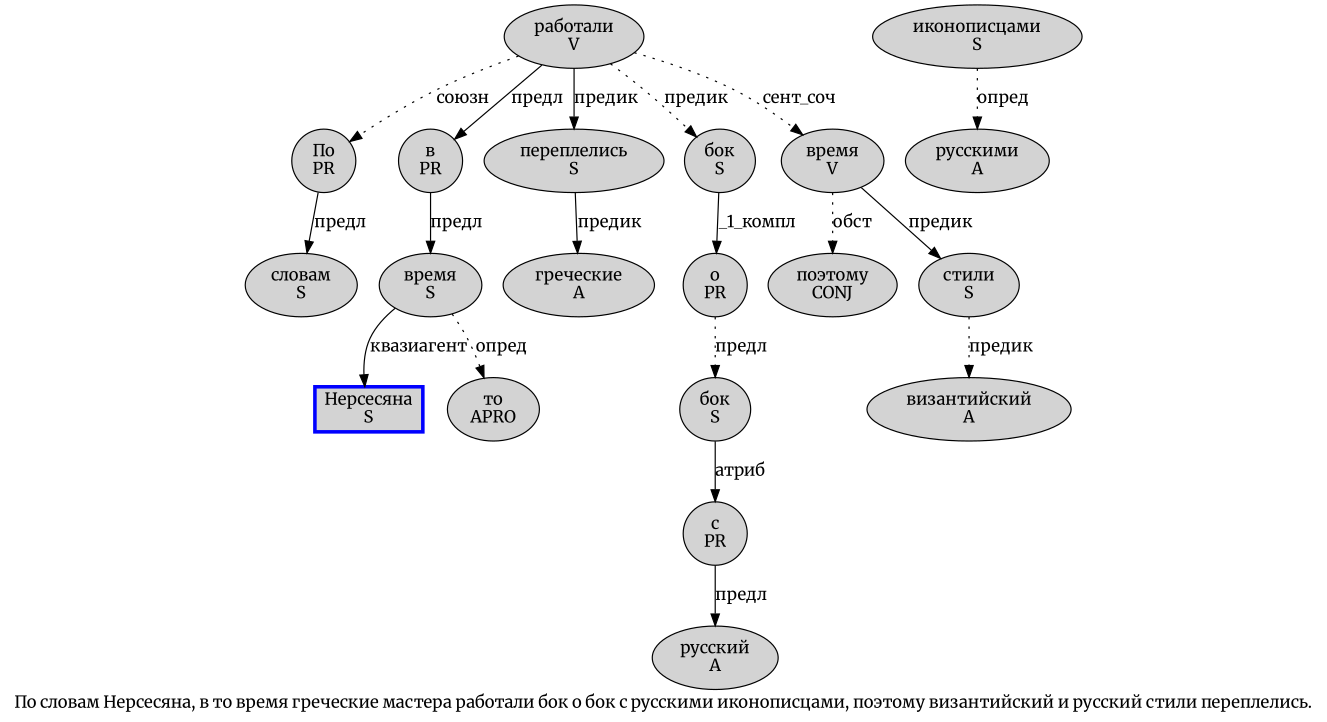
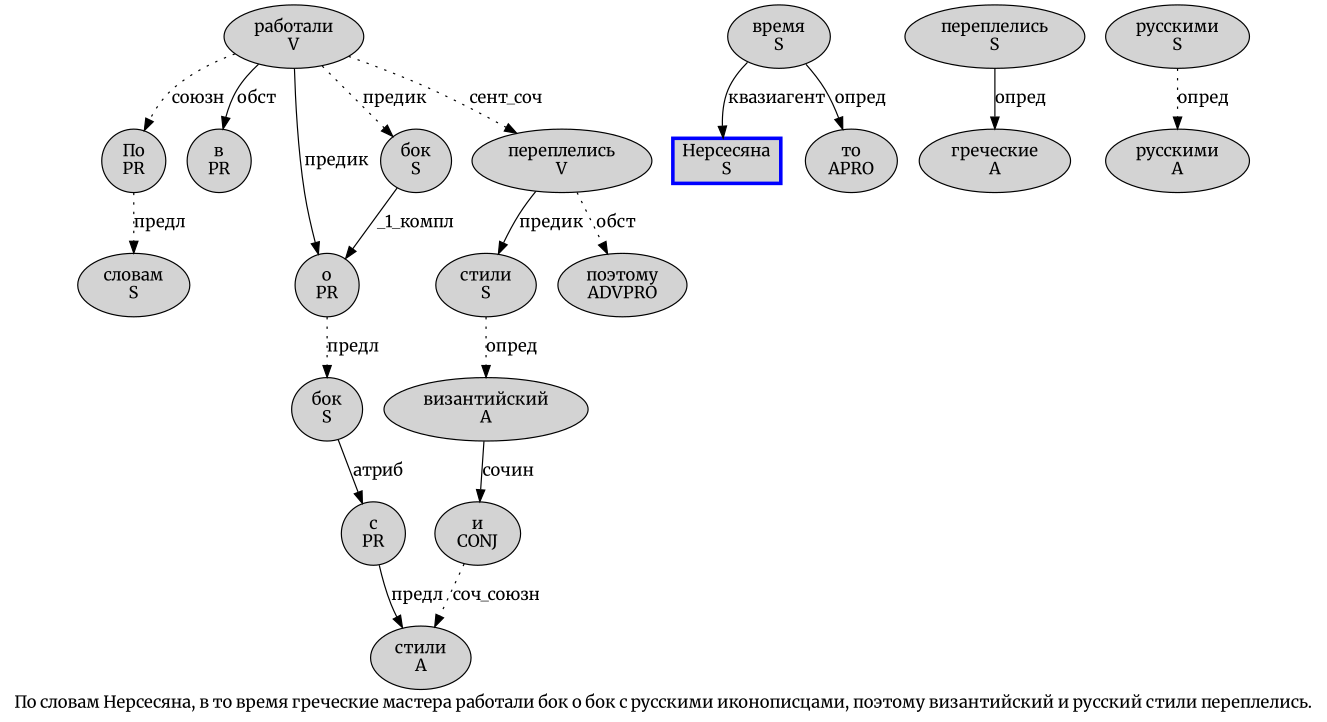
node "иконописцами S": label "иконописцами S" -> "русскими S"
edge "работали V" -> "переплелись S": now "работали V" -> "о PR"
edge "работали V" -> "в PR": label "предл" -> "обст"
node "время V": label "время V" -> "переплелись V"
edge "По PR" -> "словам S": style solid -> dotted
edge "в PR" -> "время S": removed, label "предл"
edge "переплелись S" -> "греческие A": label "предик" -> "опред"
node "поэтому CONJ": label "поэтому CONJ" -> "поэтому ADVPRO"
edge "время S" -> "то APRO": style dotted -> solid
edge "стили S" -> "византийский A": label "предик" -> "опред"
node "и CONJ": added
node "русский A": label "русский A" -> "стили A"
